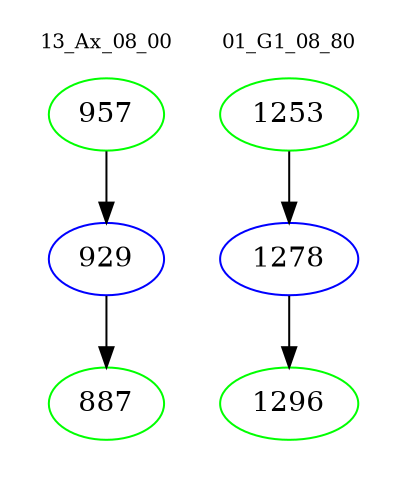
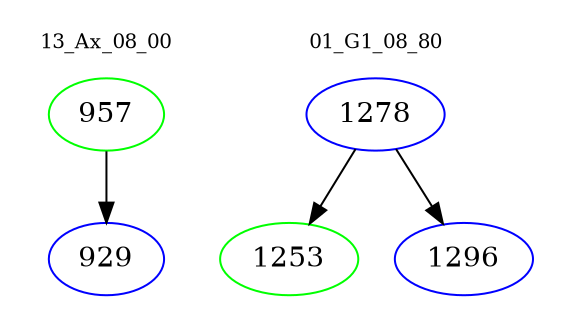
edge "1253" -> "1278": reversed
node "887": removed
node "1296": color green -> blue
